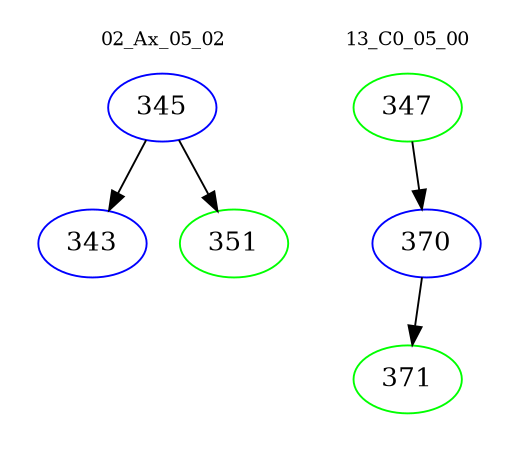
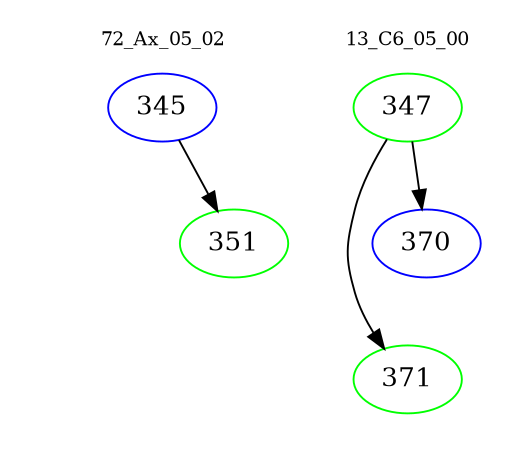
cluster "02_Ax_05_02": label "02_Ax_05_02" -> "72_Ax_05_02"
cluster "13_C0_05_00": label "13_C0_05_00" -> "13_C6_05_00"
node "343": removed
edge "370" -> "371": now "347" -> "371"
